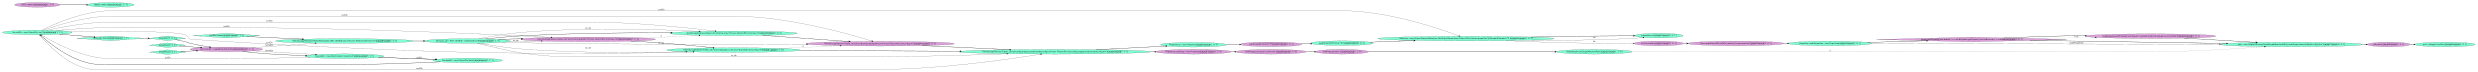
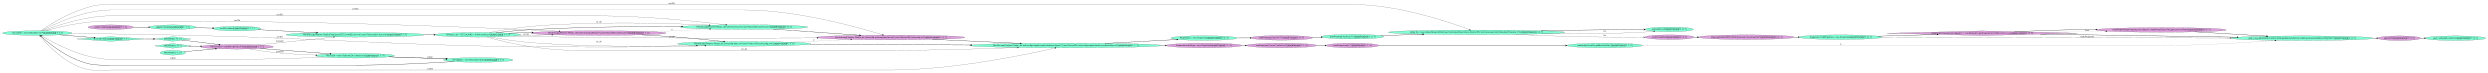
edge "dataDir.mkdirs()@@@9@@@['1', '1', '1']" -> "confDir.mkdirs()@@@10@@@['1', '1', '1']": added
node "confDir.mkdirs()@@@10@@@['1', '1', '1']": shape diamond -> ellipse
node "beforeTest['0', '1', '0']": shape diamond -> ellipse
